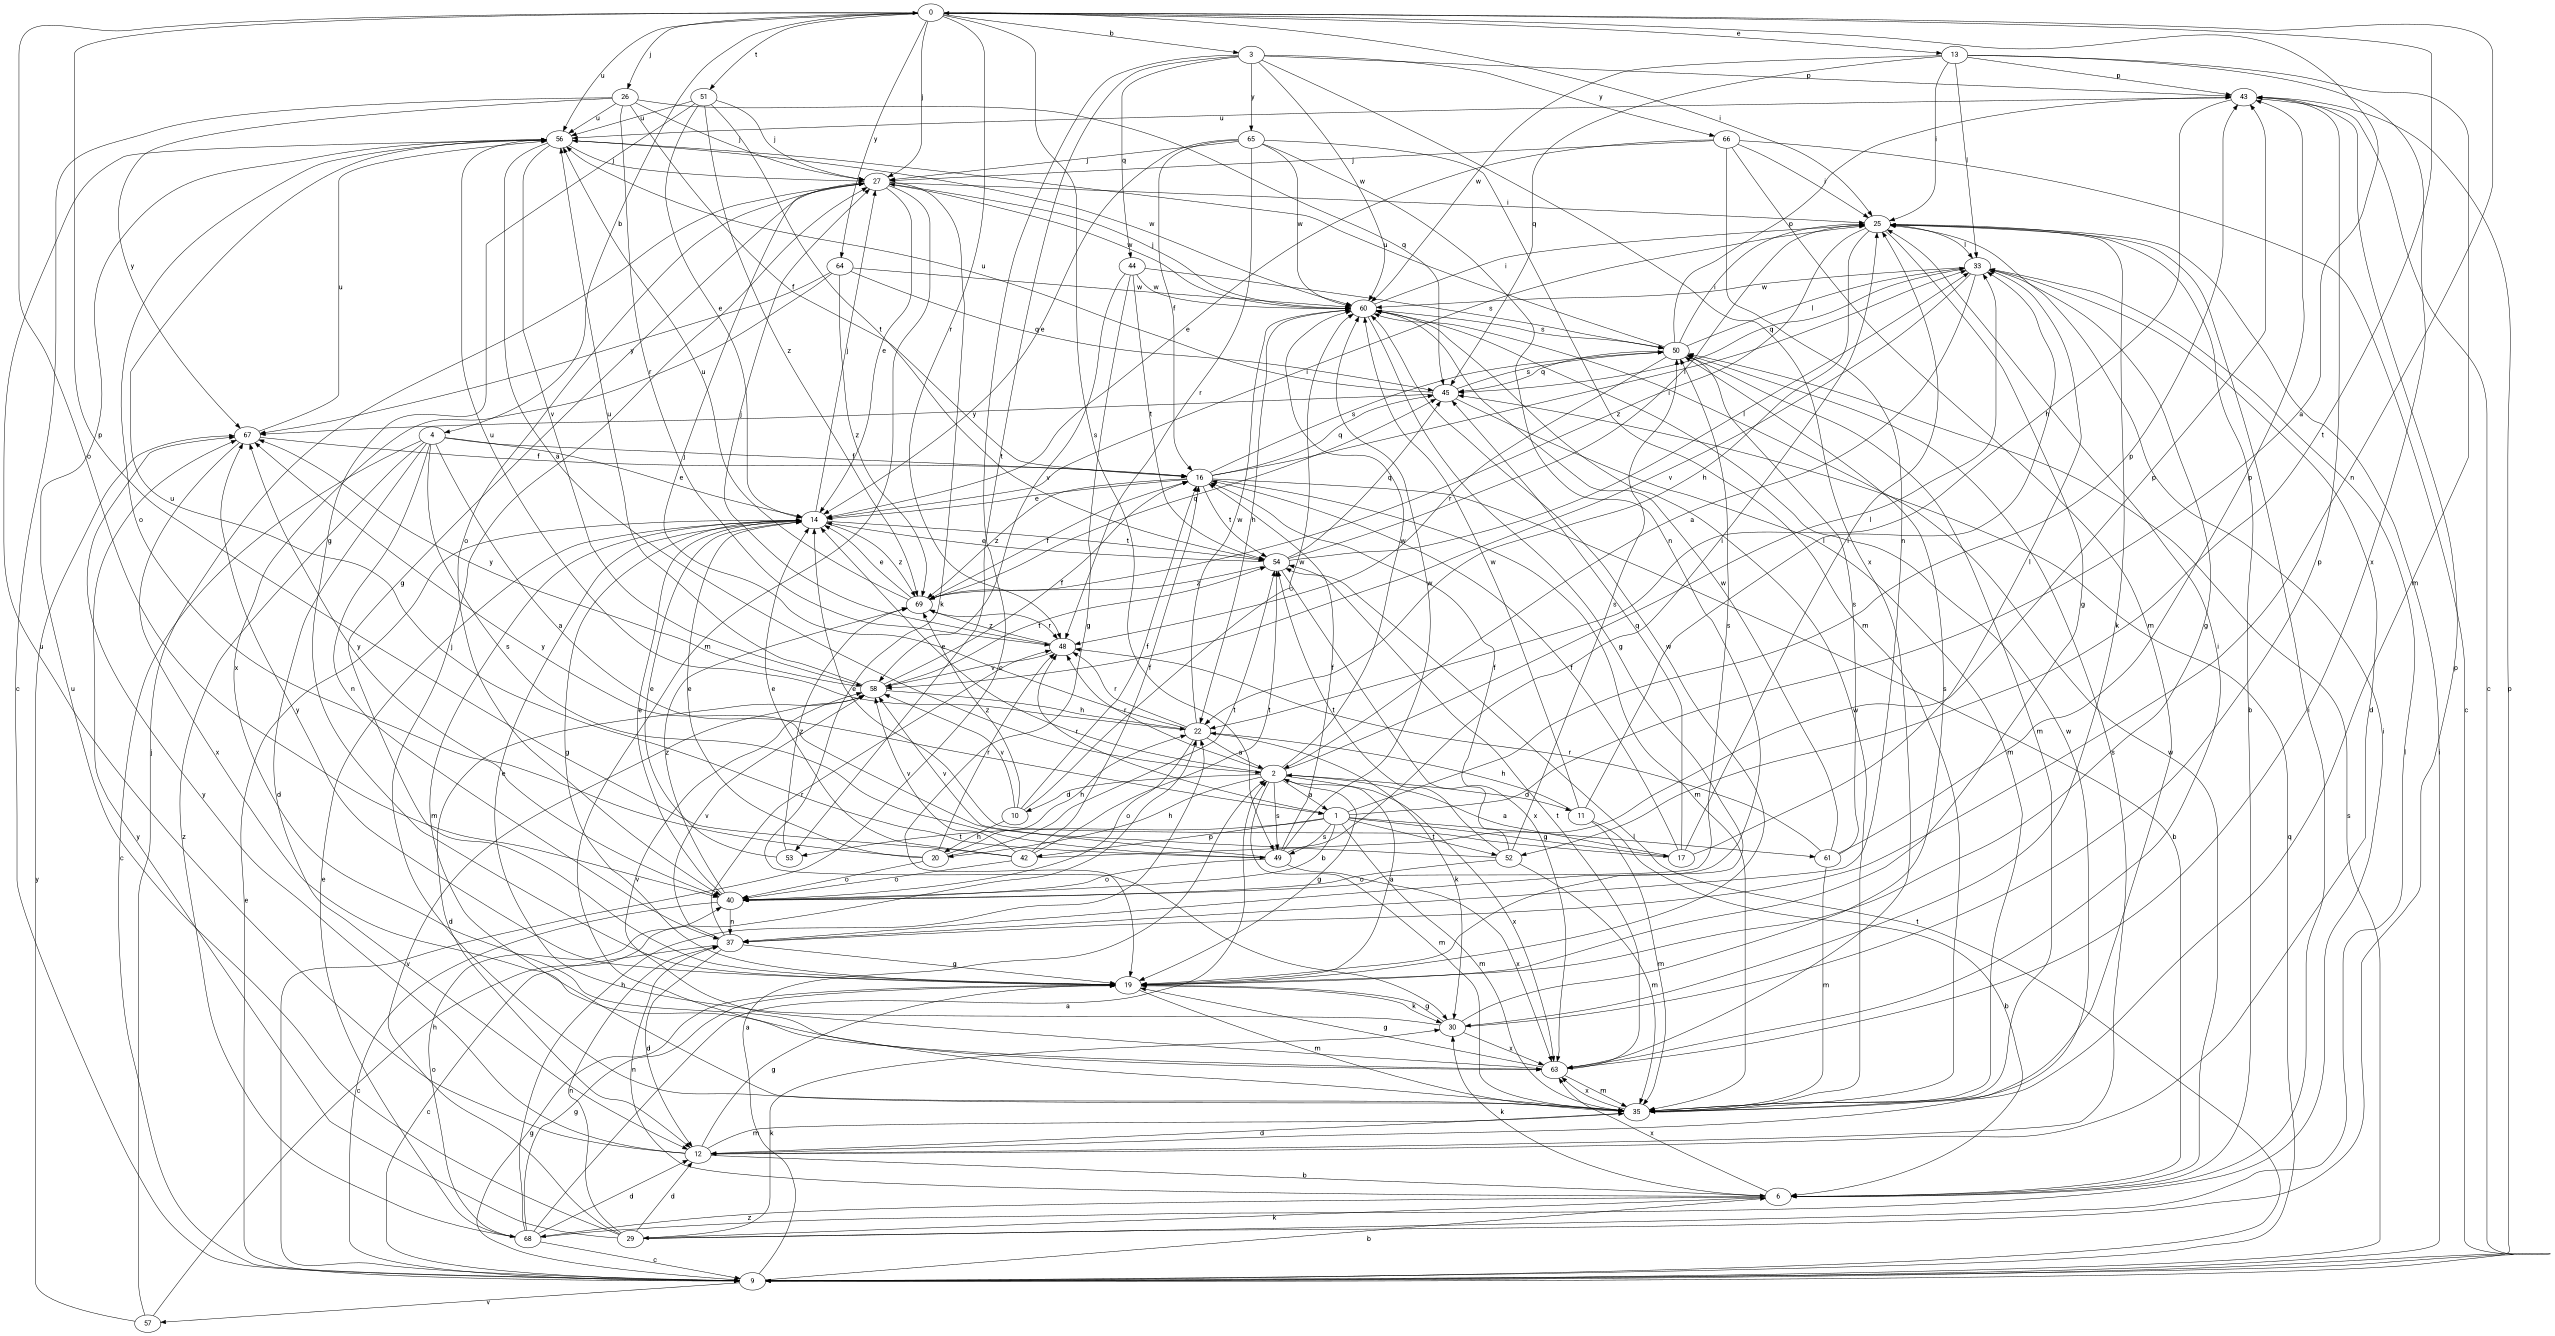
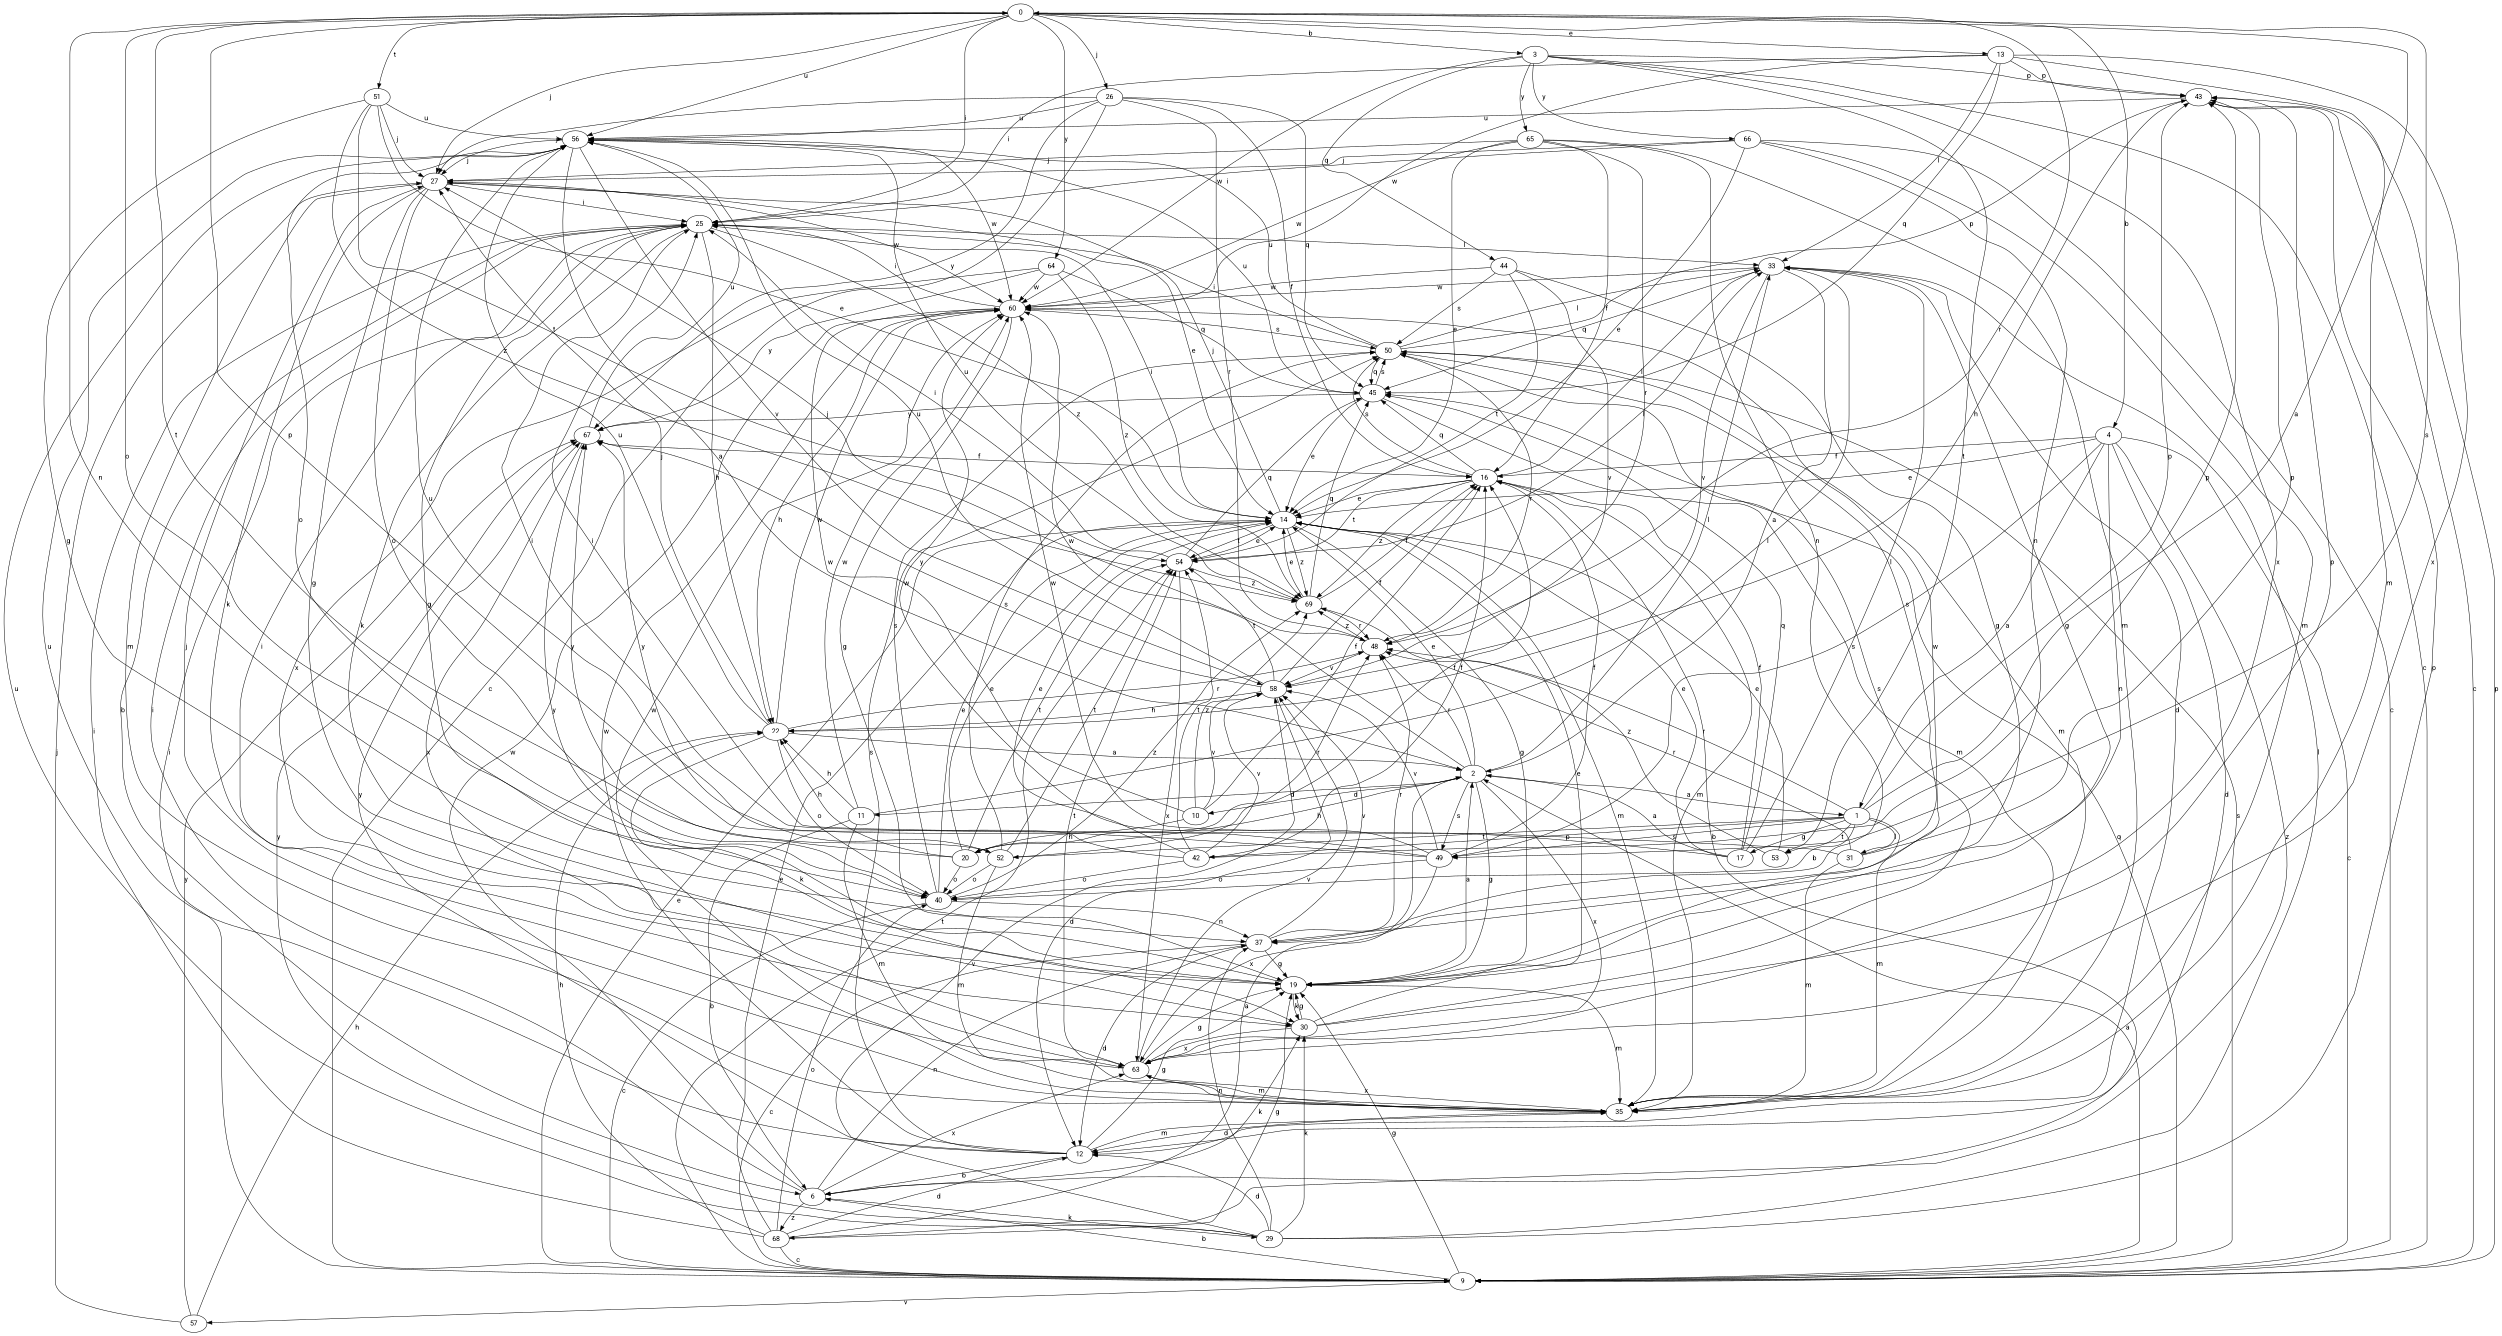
edge "60" -> "27": removed, label "j"
edge "45" -> "14": added, label "e"
node "61": label "61" -> "31"
edge "2" -> "35": removed, label "m"
